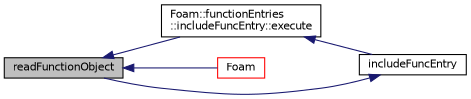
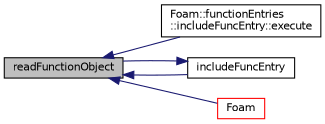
edge "includeFuncEntry" -> "Foam::functionEntries ::includeFuncEntry::execute": now "includeFuncEntry" -> "readFunctionObject"
